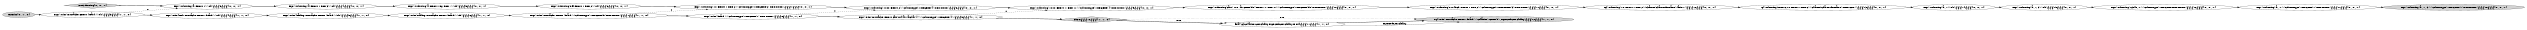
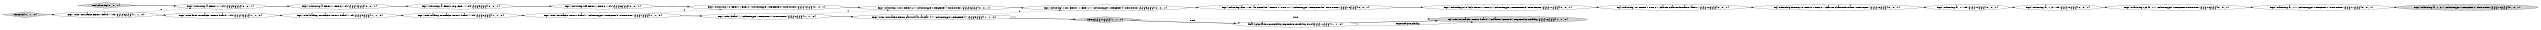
node "testTrim['0', '1', '0']": shape ellipse -> diamond
